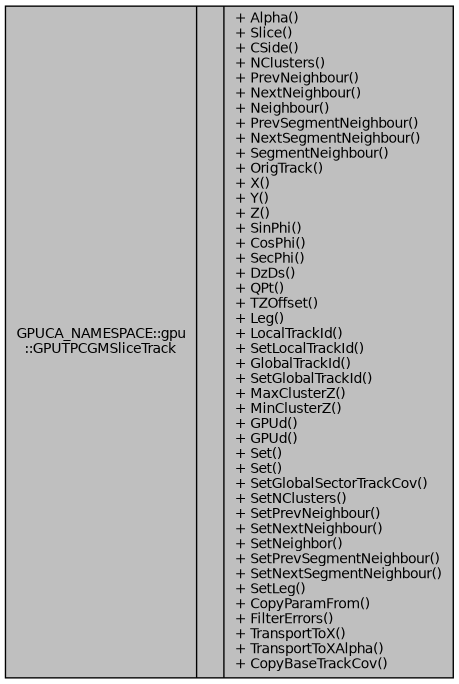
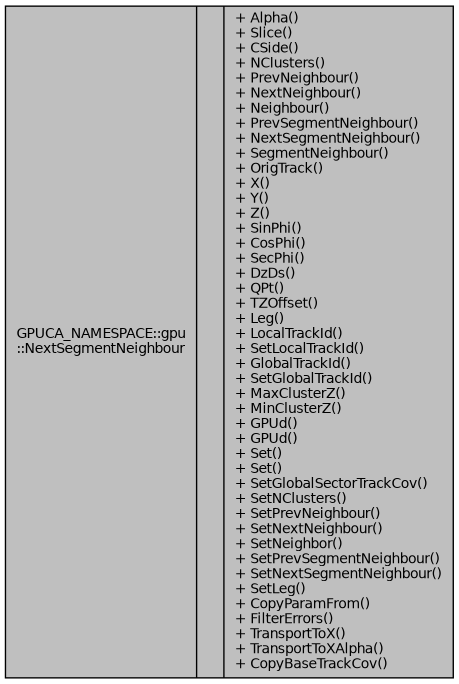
node "GPUCA_NAMESPACE::gpu": text "::GPUTPCGMSliceTrack" -> "::NextSegmentNeighbour"
